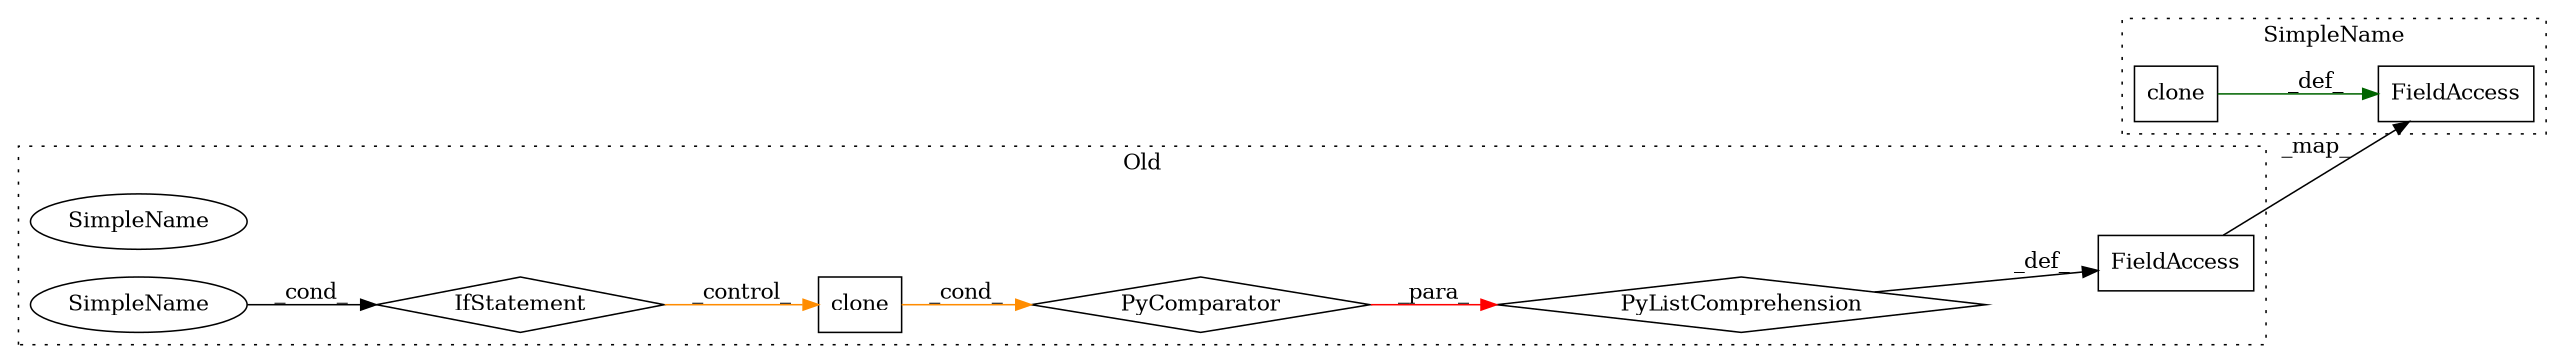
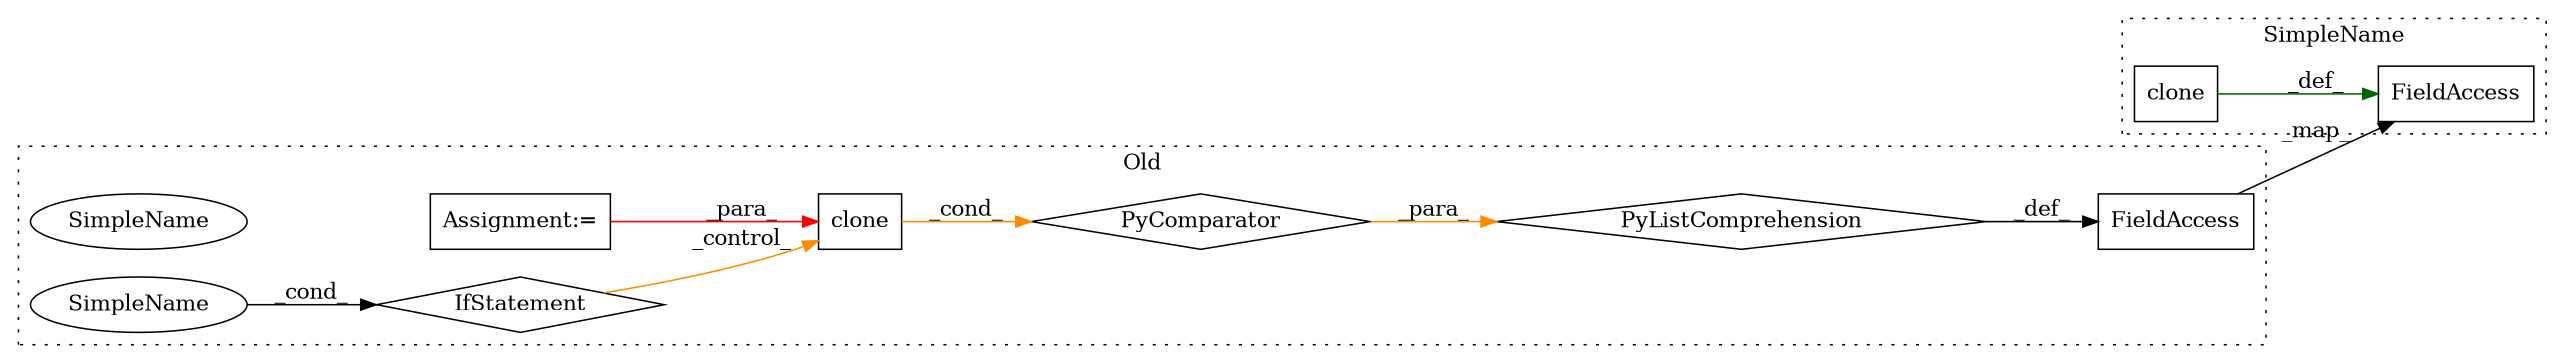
node "Assignment:=": added
edge "PyComparator" -> "PyListComprehension": color red -> darkorange
